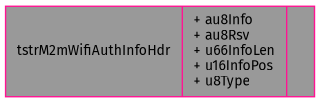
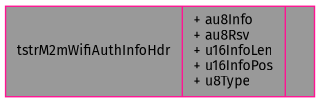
node "tstrM2mWifiAuthInfoHdr": text "+ u66InfoLen" -> "+ u16InfoLen"
